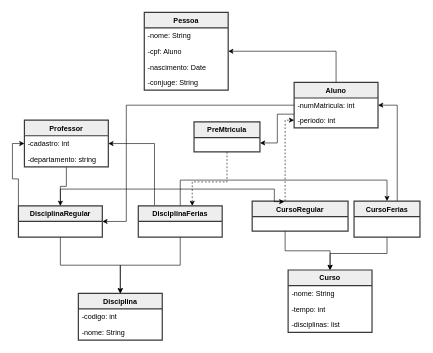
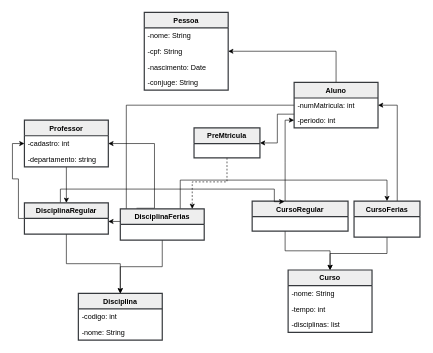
node "-cpf: Aluno": label "-cpf: Aluno" -> "-cpf: String"
node "PreMtricula": moved (227, 137) -> (227, 143)
edge "CursoRegular" -> "-periodo: int": style dashed -> solid
node "DisciplinaRegular": moved (60, 222) -> (66, 219)
node "DisciplinaFerias": moved (180, 222) -> (162, 225)
